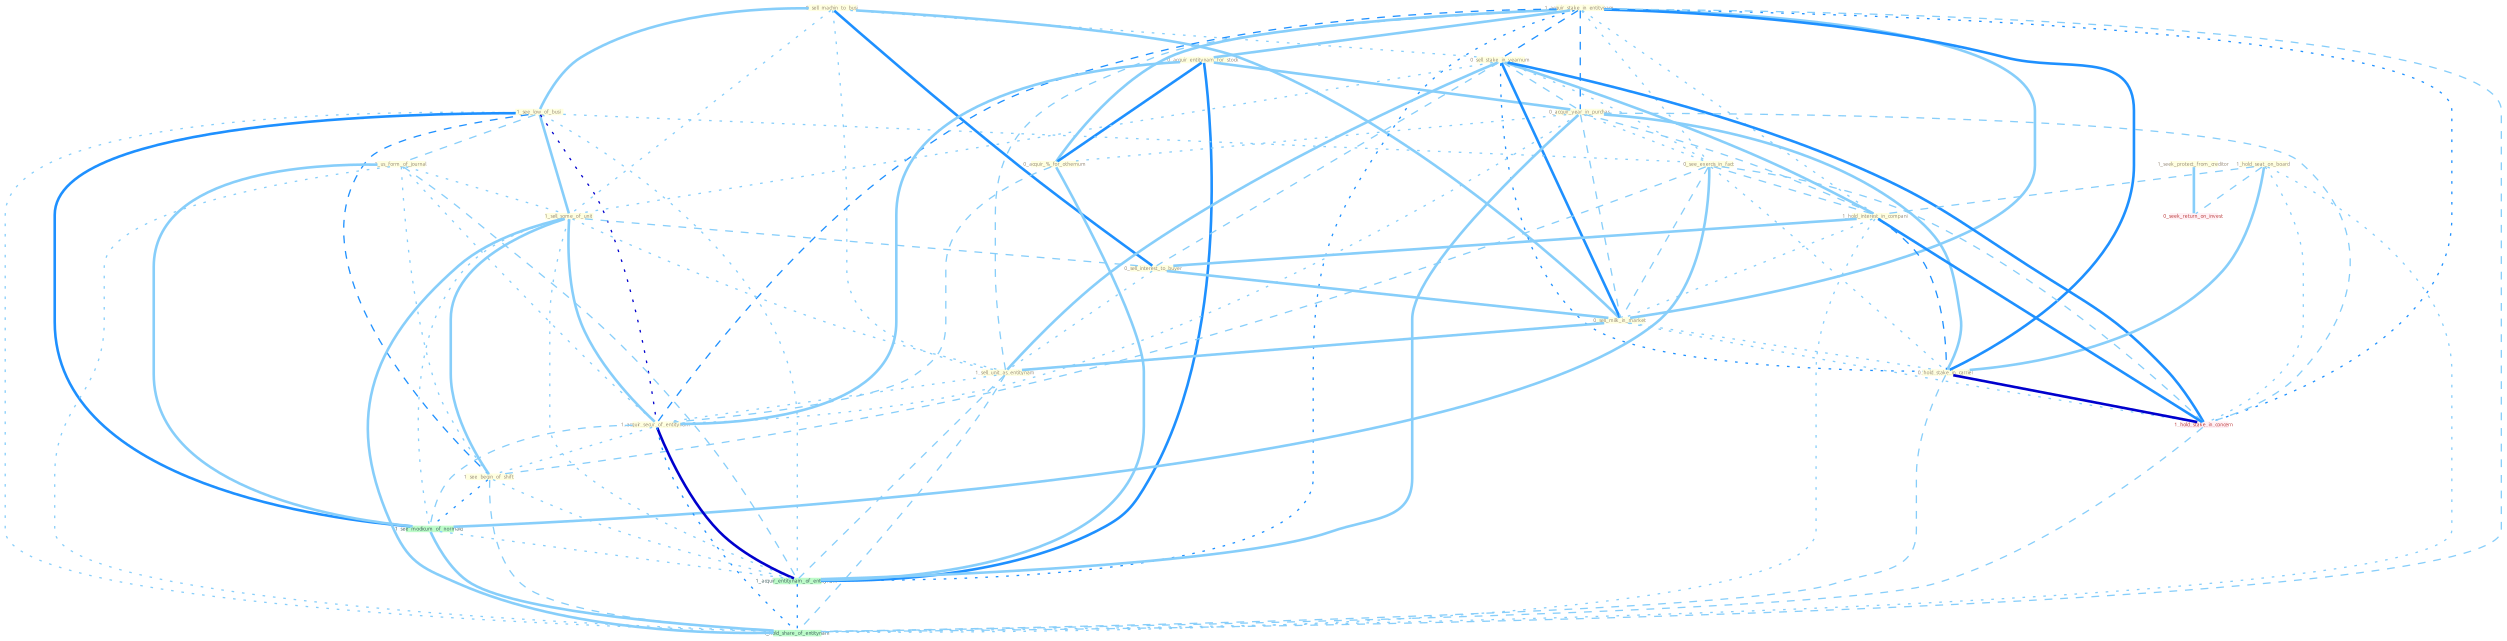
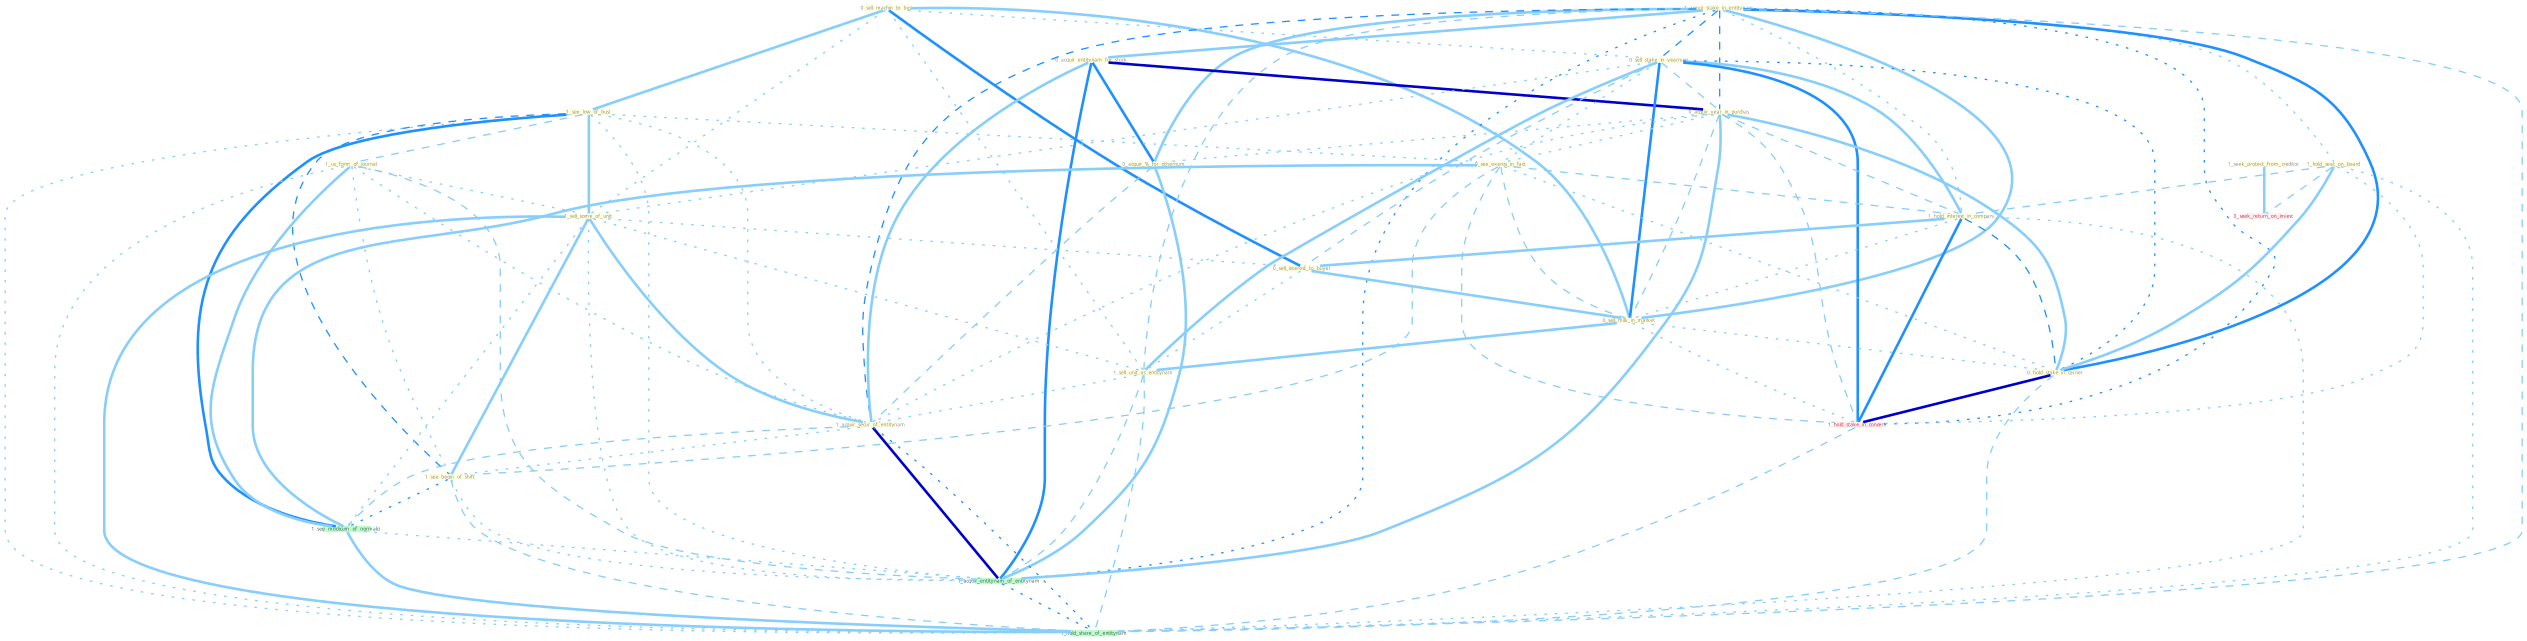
edge "1_acquir_stake_in_entitynam" -- "0_see_exercis_in_fact": now "1_acquir_stake_in_entitynam" -- "1_hold_seat_on_board"
edge "0_acquir_entitynam_for_stock" -- "0_acquir_year_in_purchas": color #87cefa -> #0000cd
edge "1_sell_some_of_unit" -- "0_sell_interest_to_buyer": style dashed -> dotted
edge "1_see_low_of_busi" -- "1_acquir_secur_of_entitynam": color #0000cd -> #87cefa
